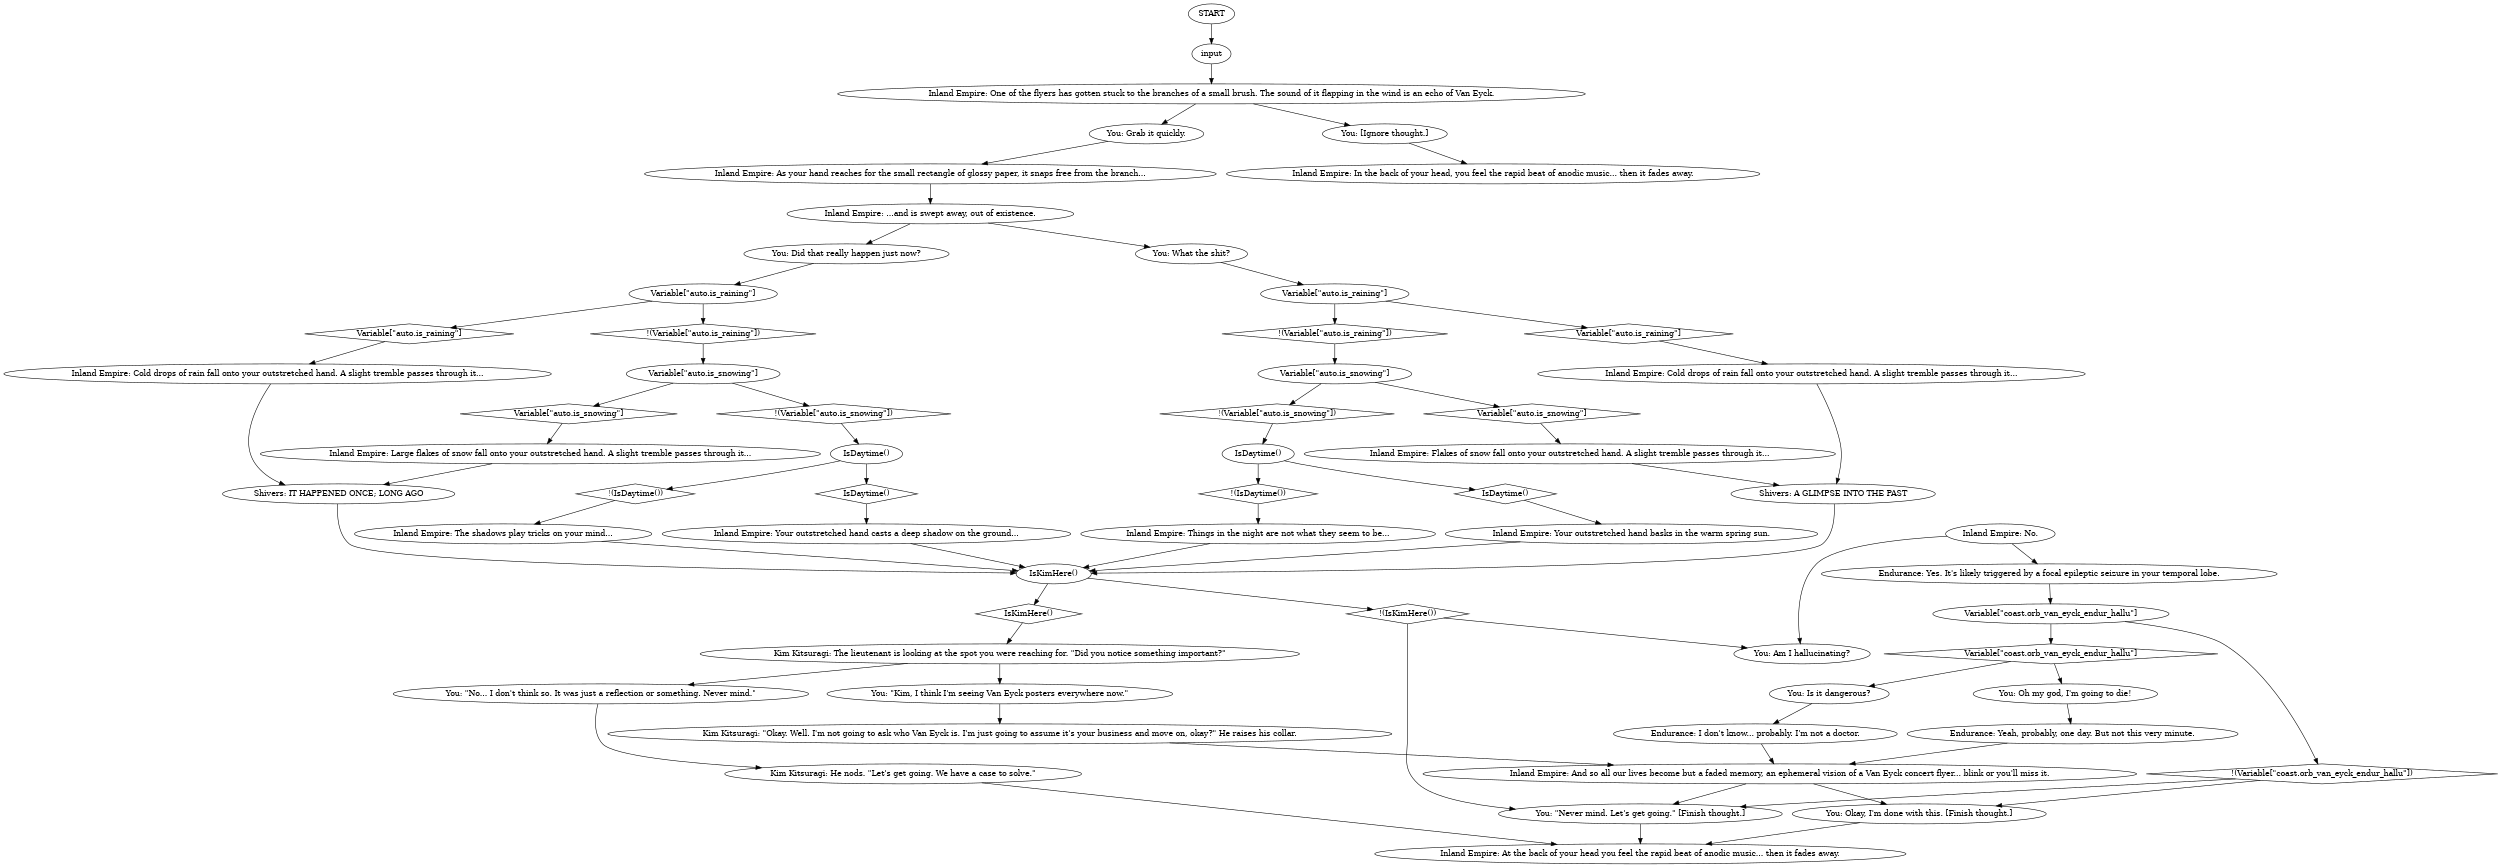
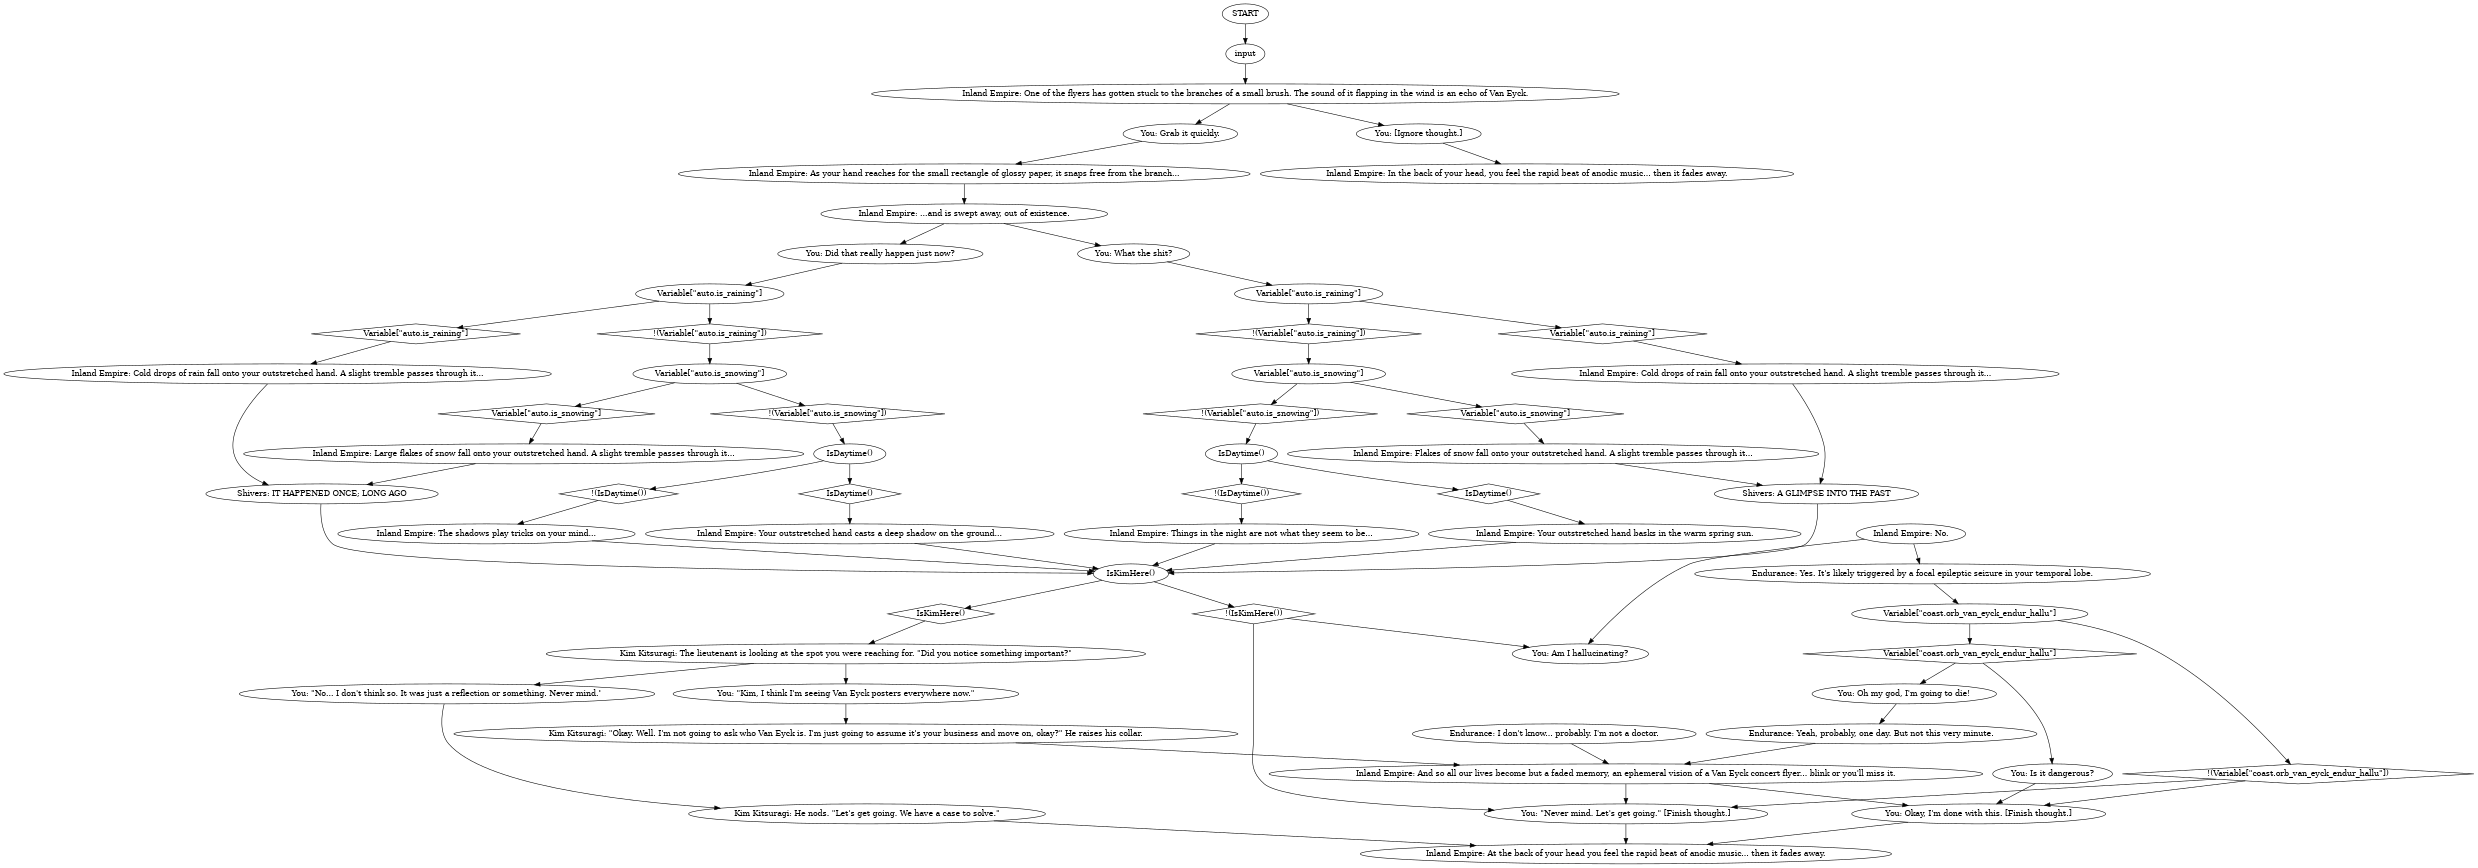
edge "You: Is it dangerous?" -> "Endurance: I don't know... probably. I'm not a doctor.": now "You: Is it dangerous?" -> "You: Okay, I'm done with this. [Finish thought.]"
